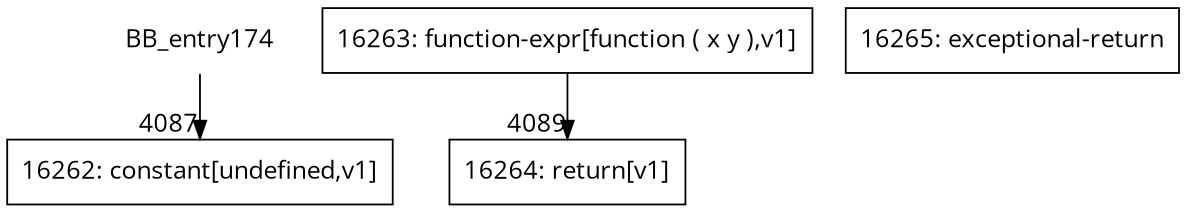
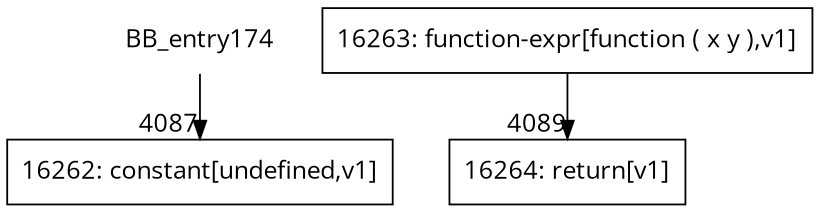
node "16265: exceptional-return": removed
